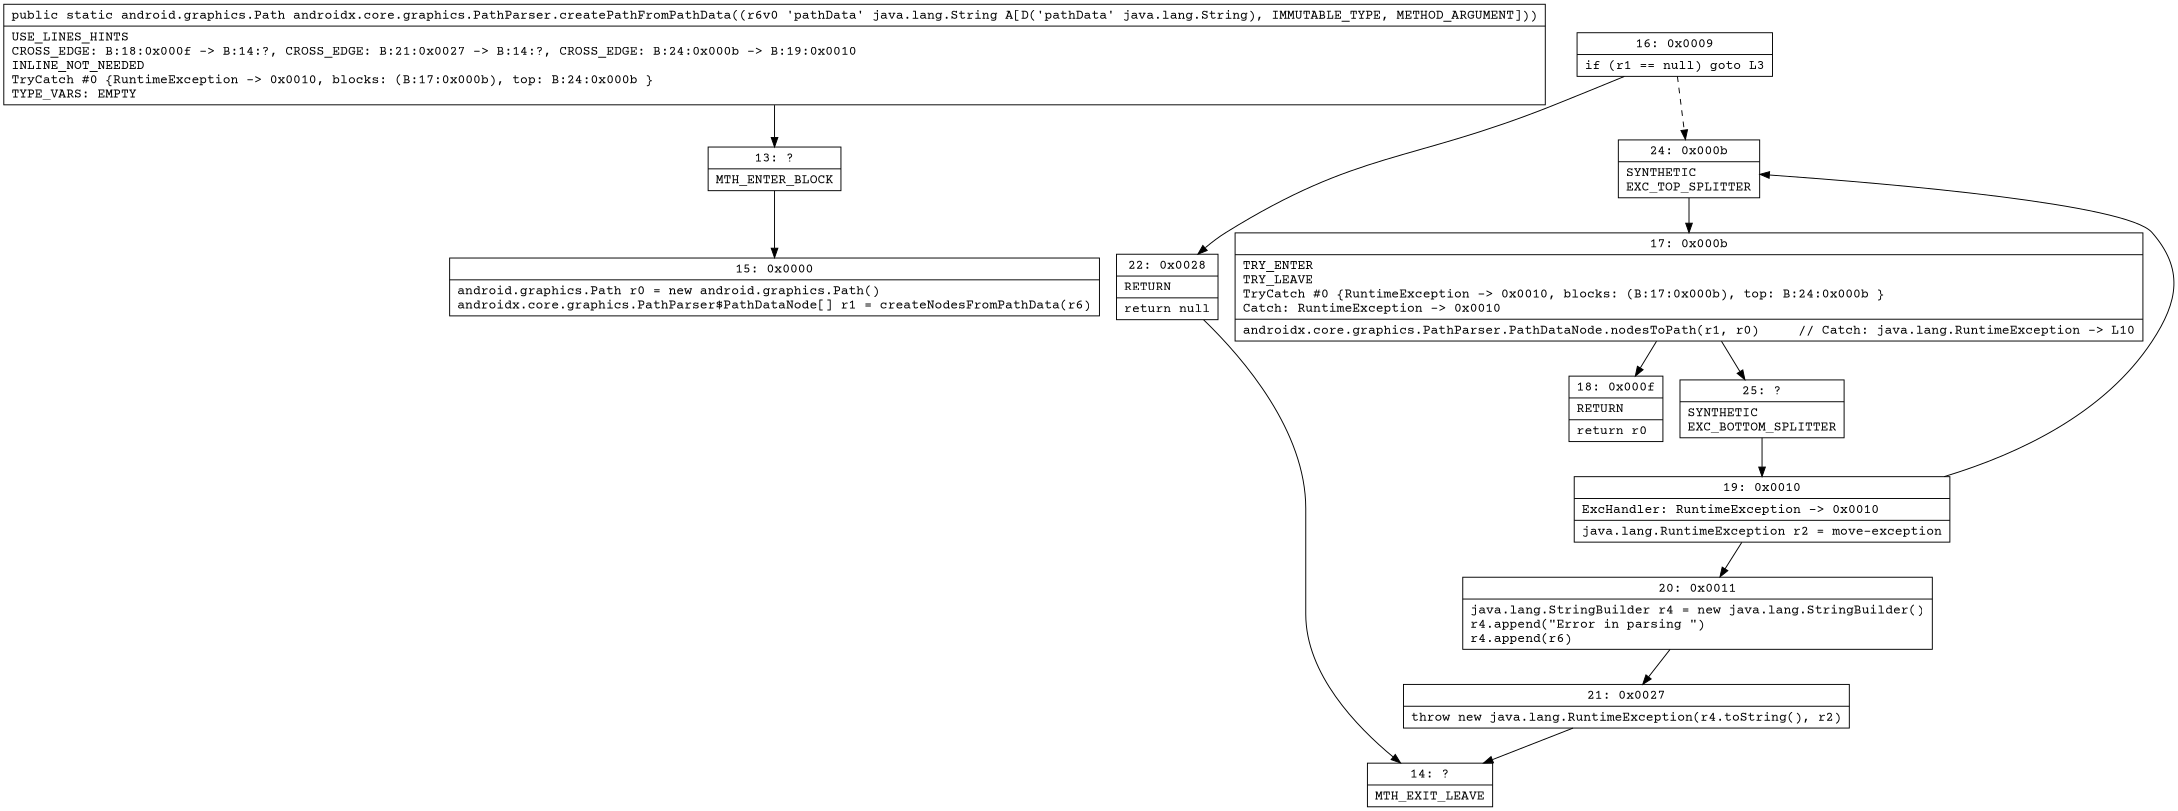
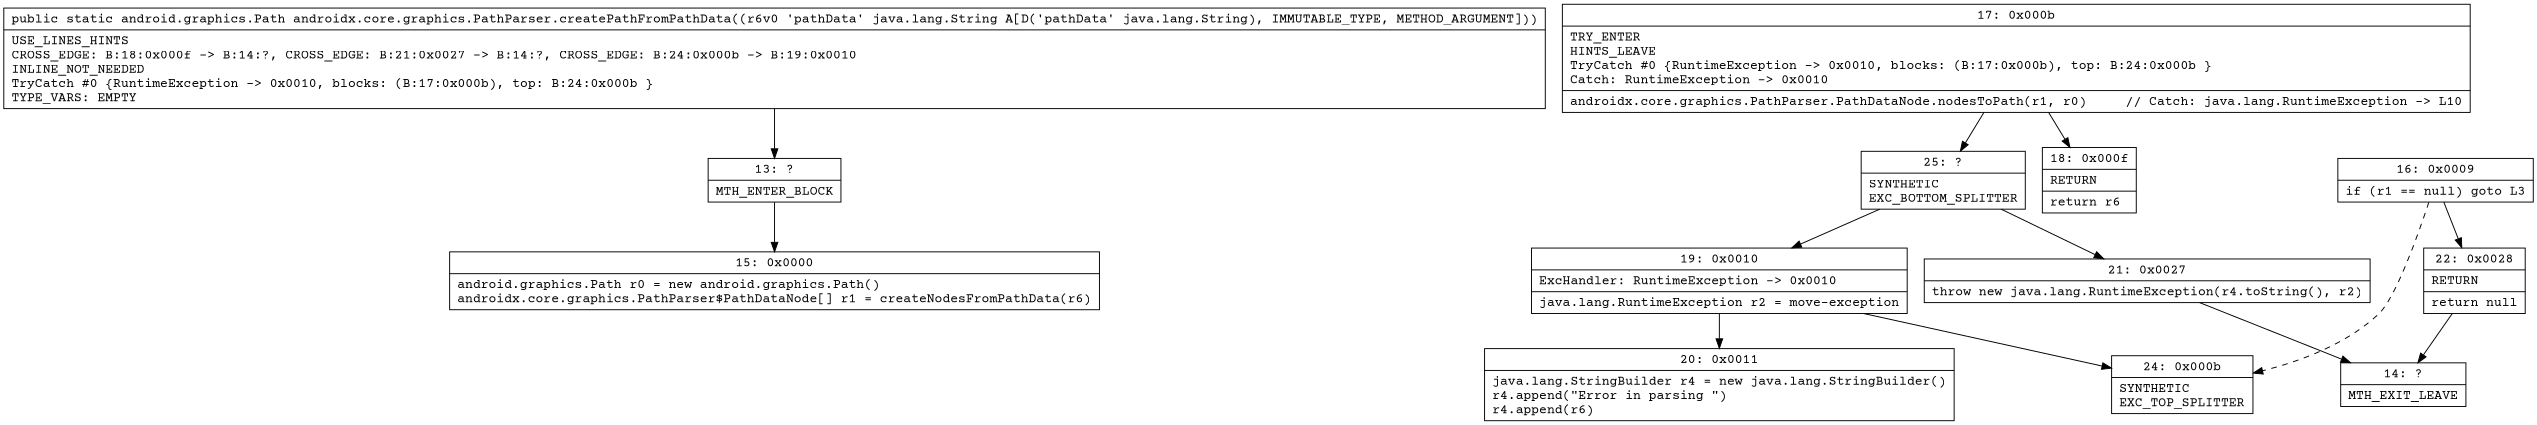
edge "24: 0x000b" -> "17: 0x000b": removed
node "17: 0x000b": text "TRY_LEAVE" -> "HINTS_LEAVE"
node "18: 0x000f": text "return r0" -> "return r6"
edge "20: 0x0011" -> "21: 0x0027": now "25: ?" -> "21: 0x0027"
